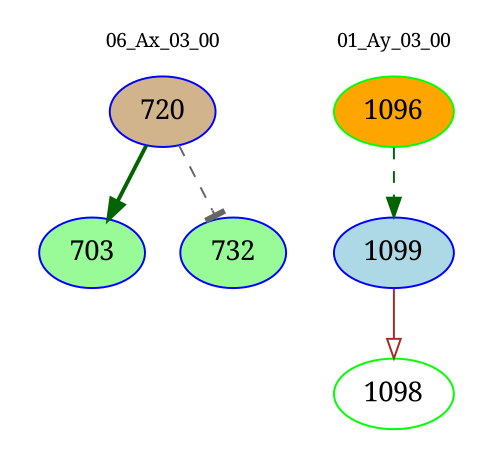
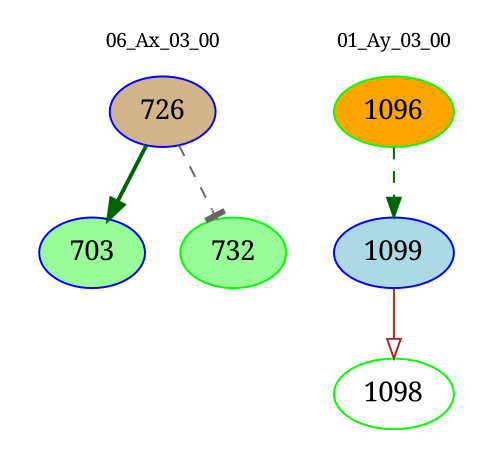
node "720": label "720" -> "726"
node "732": color blue -> green
